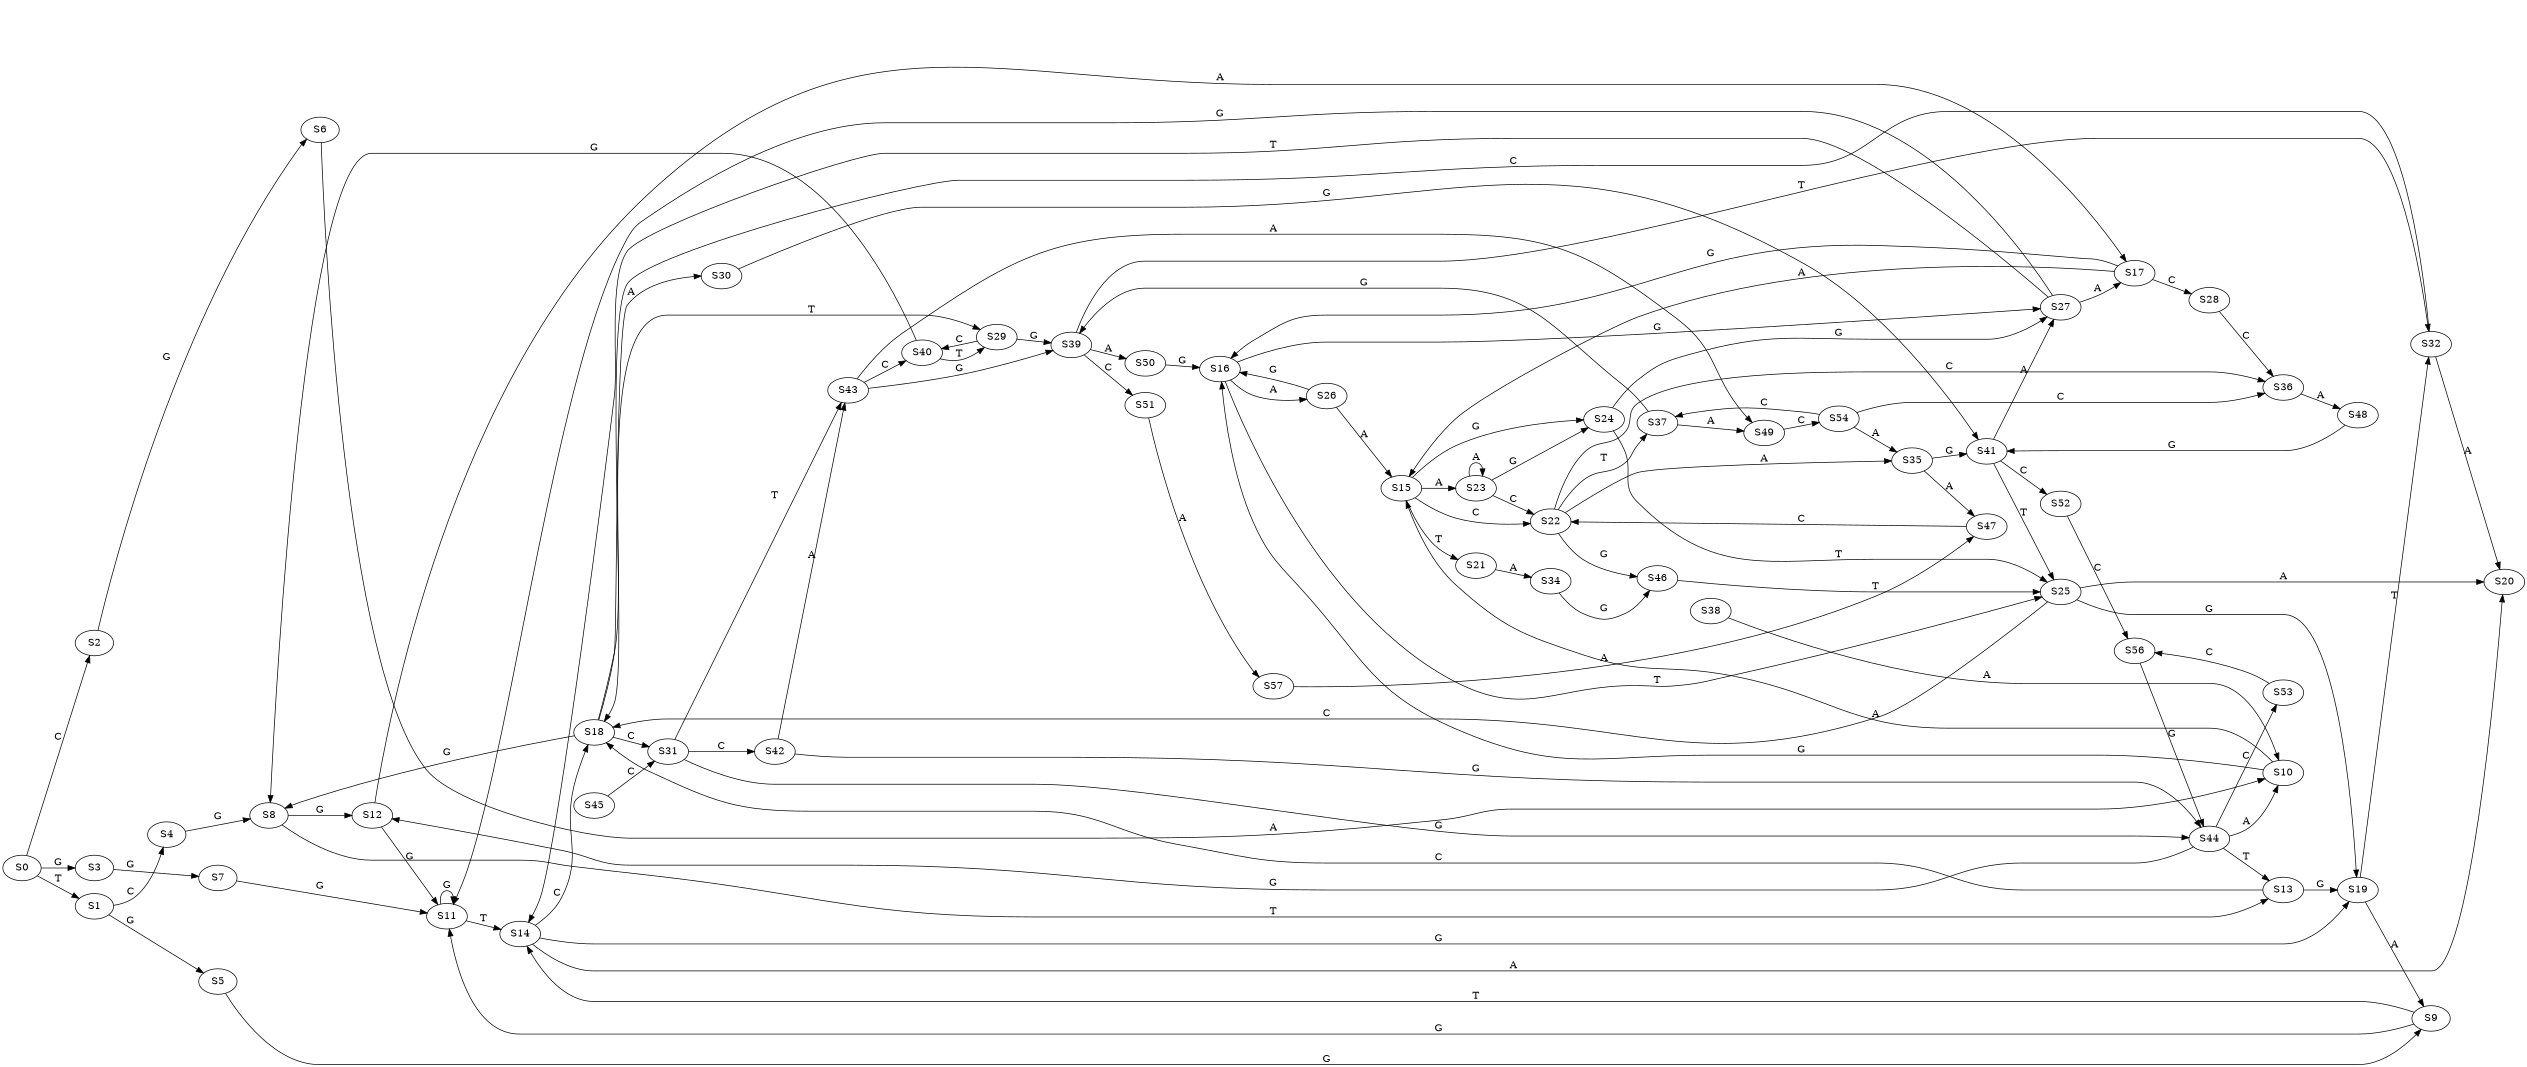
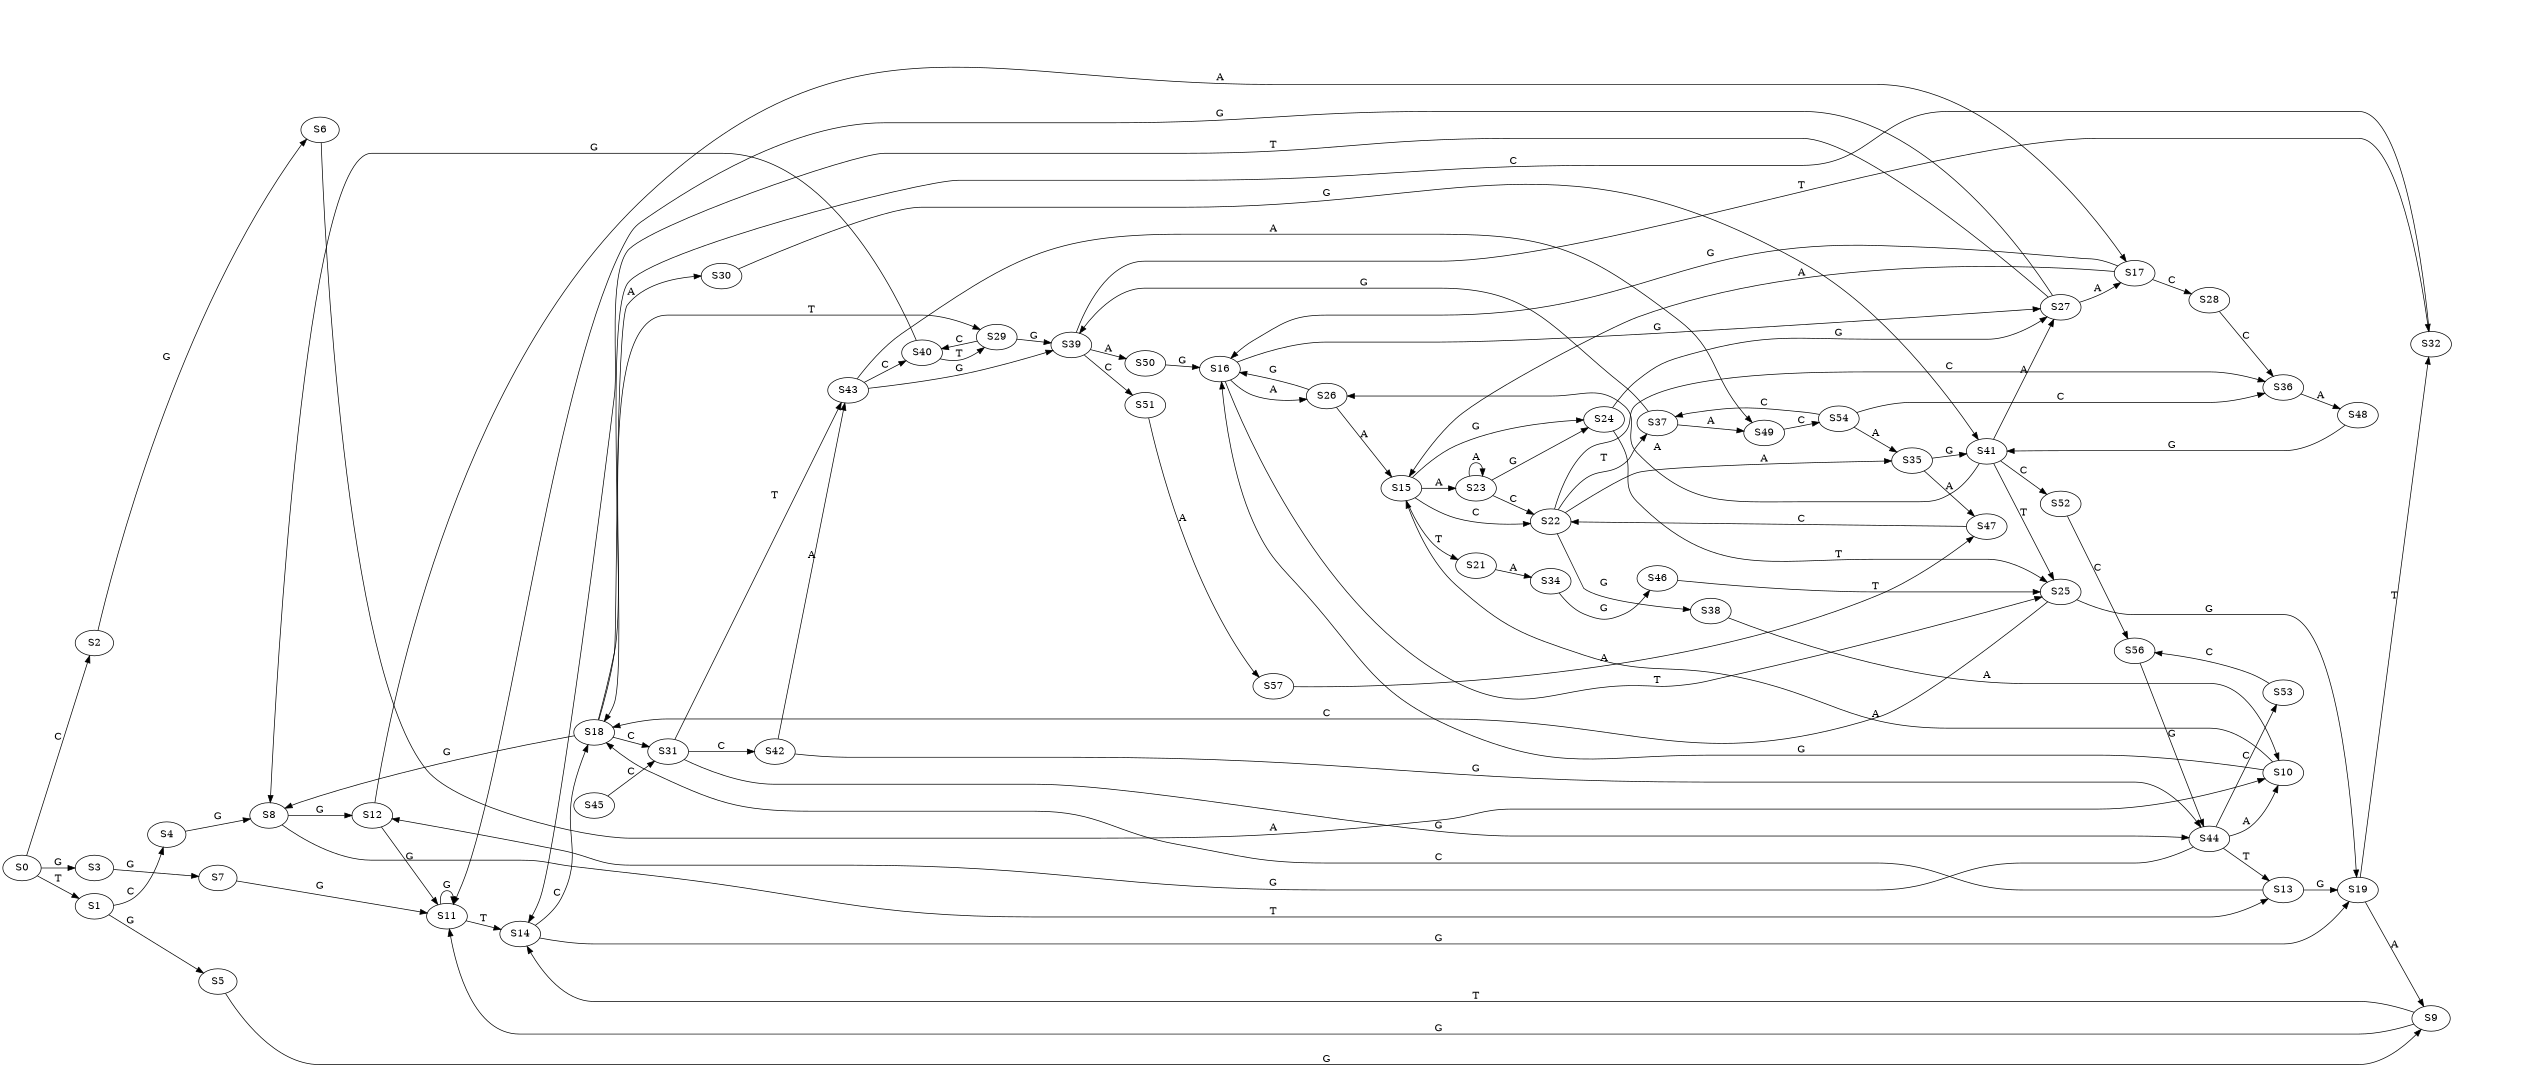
edge "S41" -> "S26": added, label "A"
edge "S22" -> "S46": now "S22" -> "S38"
node "S20": removed
